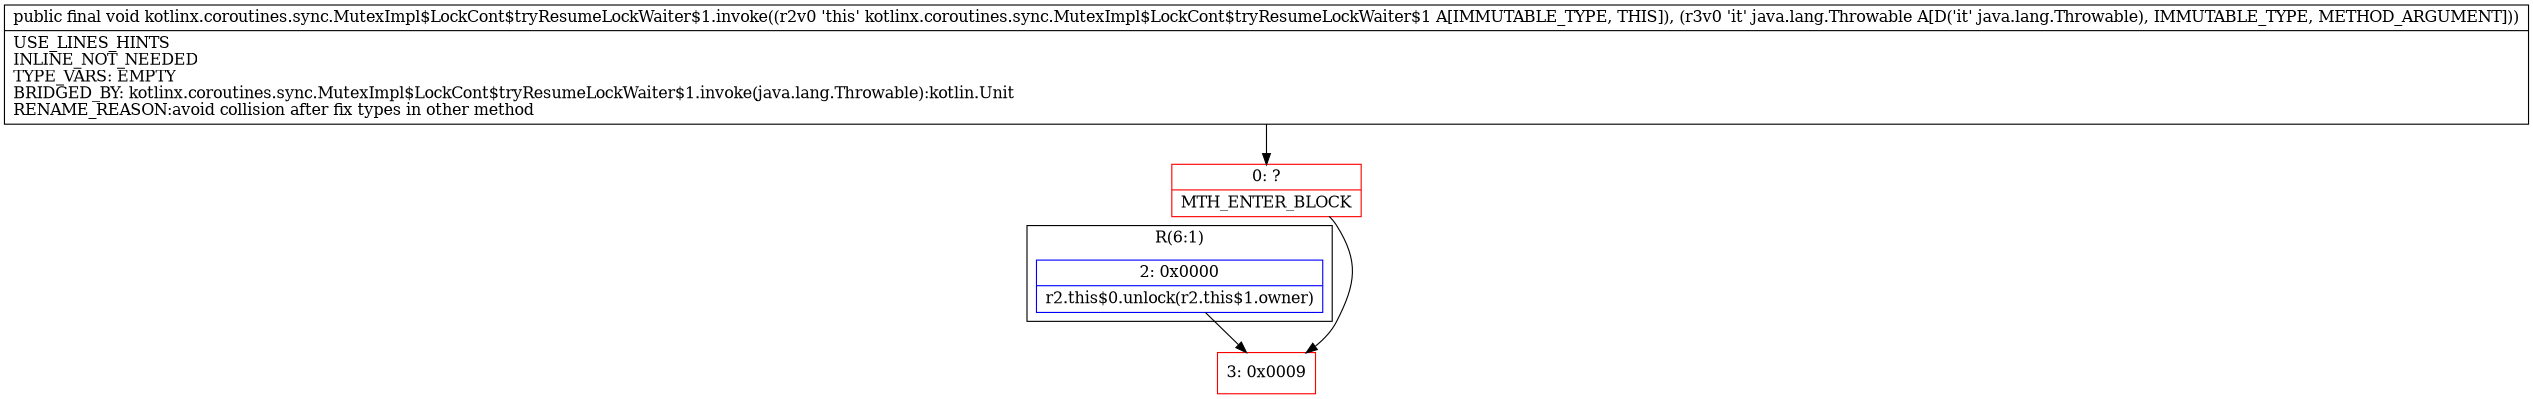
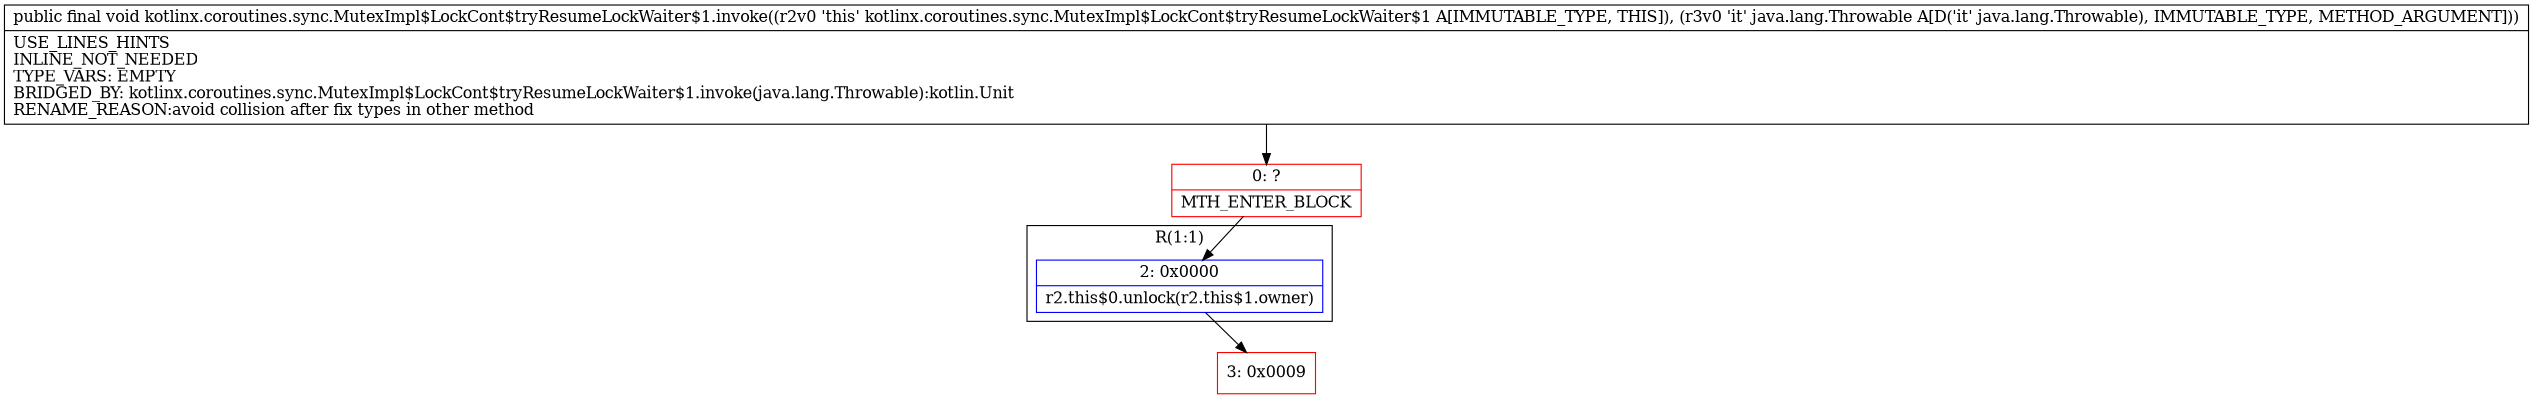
cluster "R(6:1)": label "R(6:1)" -> "R(1:1)"
edge "0: ?" -> "3: 0x0009": now "0: ?" -> "2: 0x0000"
